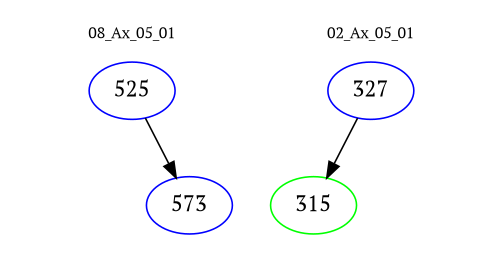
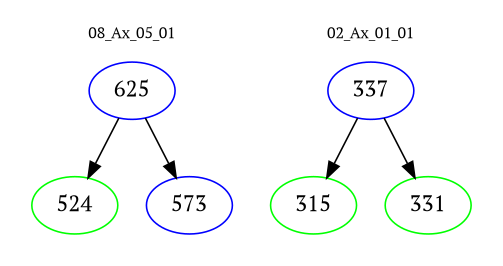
cluster "02_Ax_05_01": label "02_Ax_05_01" -> "02_Ax_01_01"
node "525": label "525" -> "625"
node "327": label "327" -> "337"
node "524": added
node "331": added
